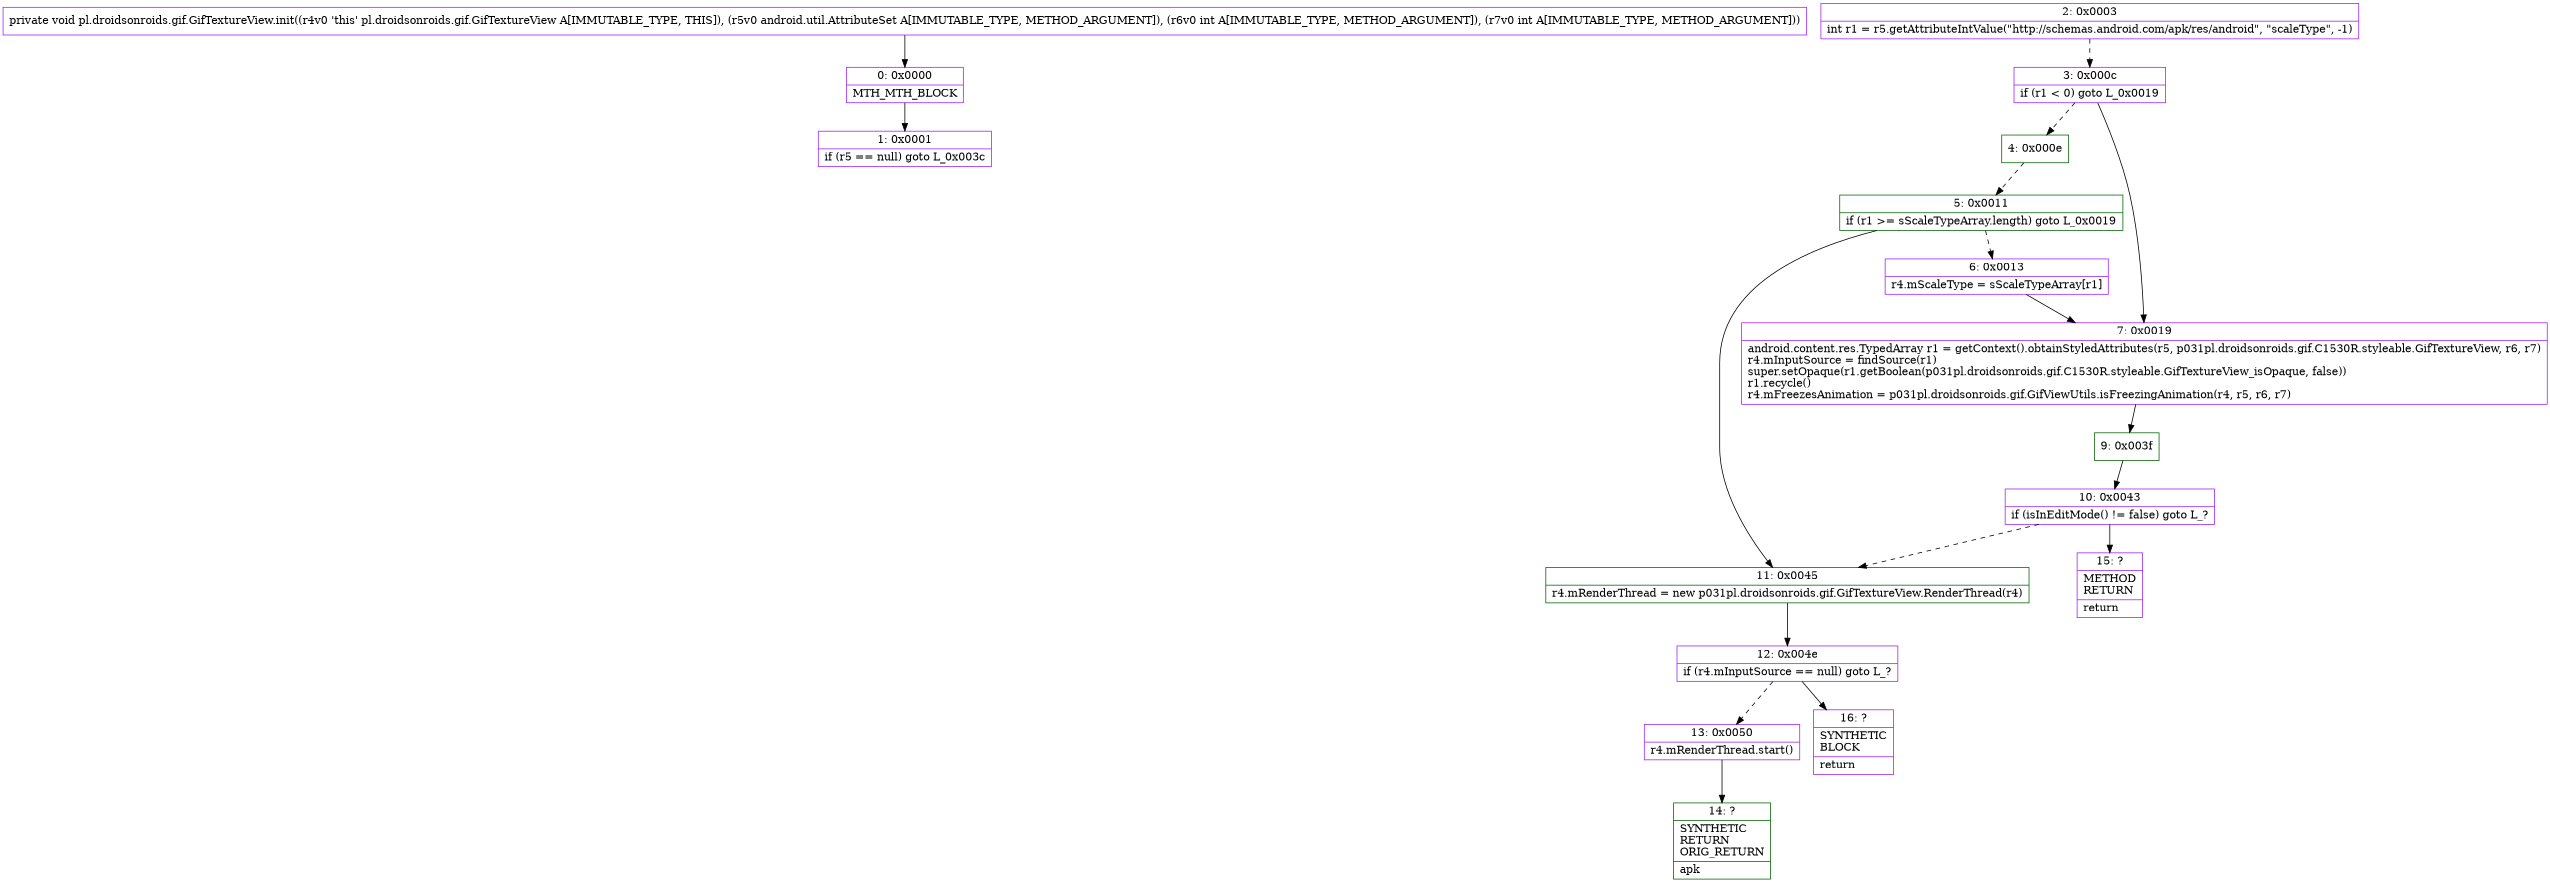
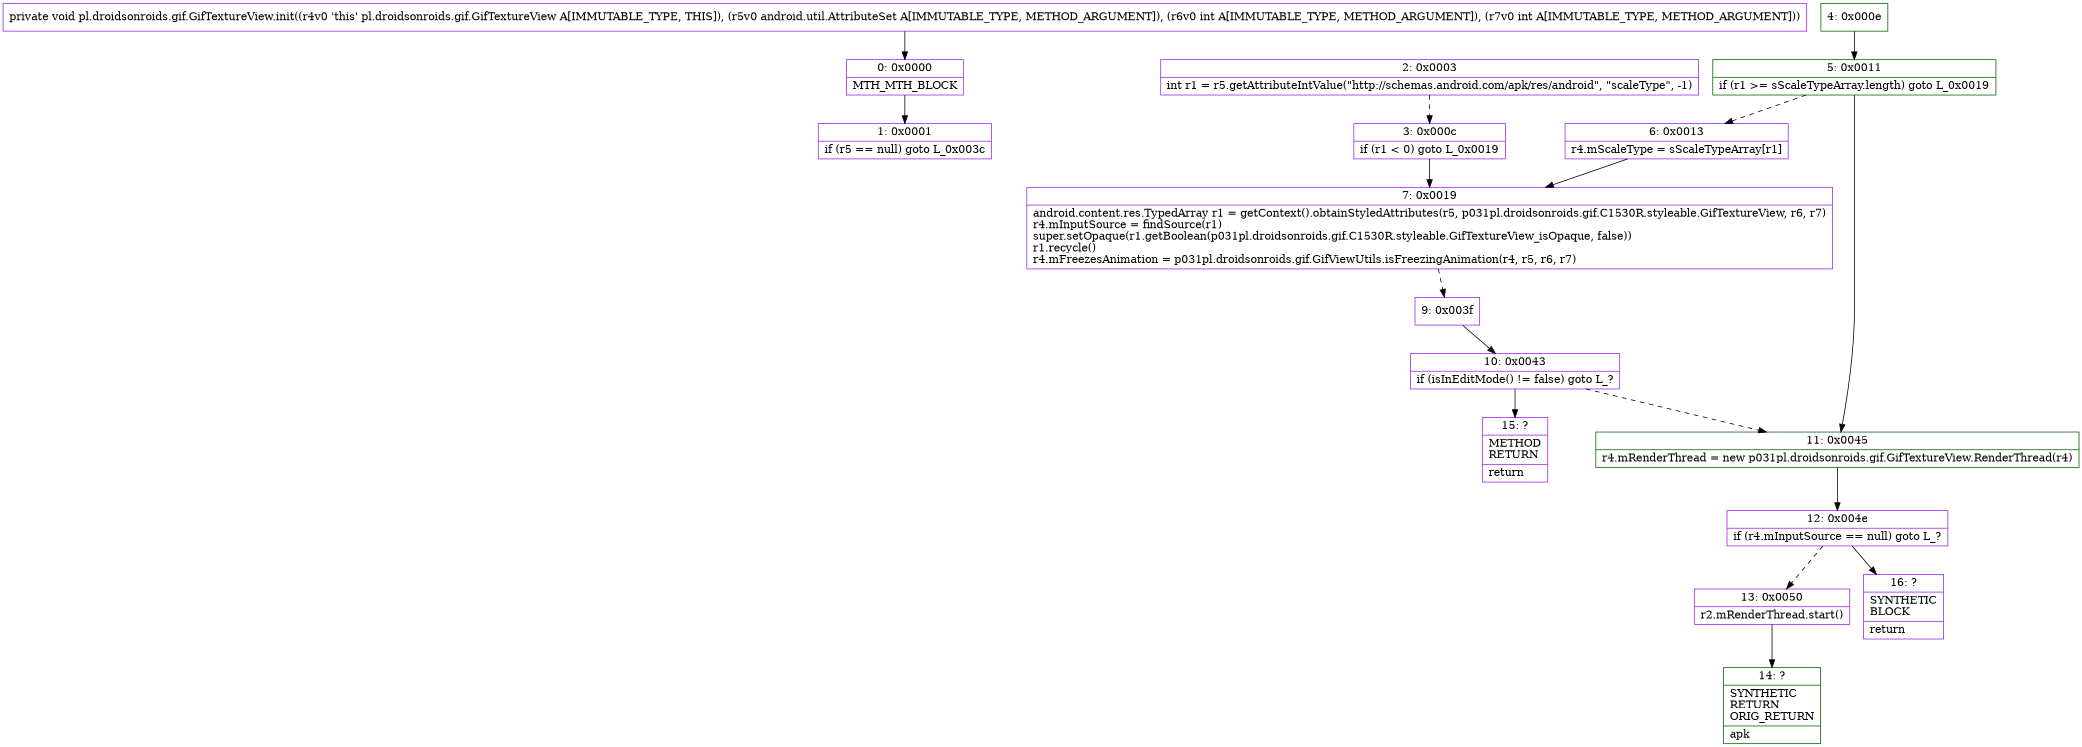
edge "3: 0x000c" -> "4: 0x000e": removed
edge "4: 0x000e" -> "5: 0x0011": style dashed -> solid
edge "7: 0x0019" -> "9: 0x003f": style solid -> dashed
node "9: 0x003f": color darkgreen -> purple
node "13: 0x0050": text "r4.mRenderThread.start()" -> "r2.mRenderThread.start()"
